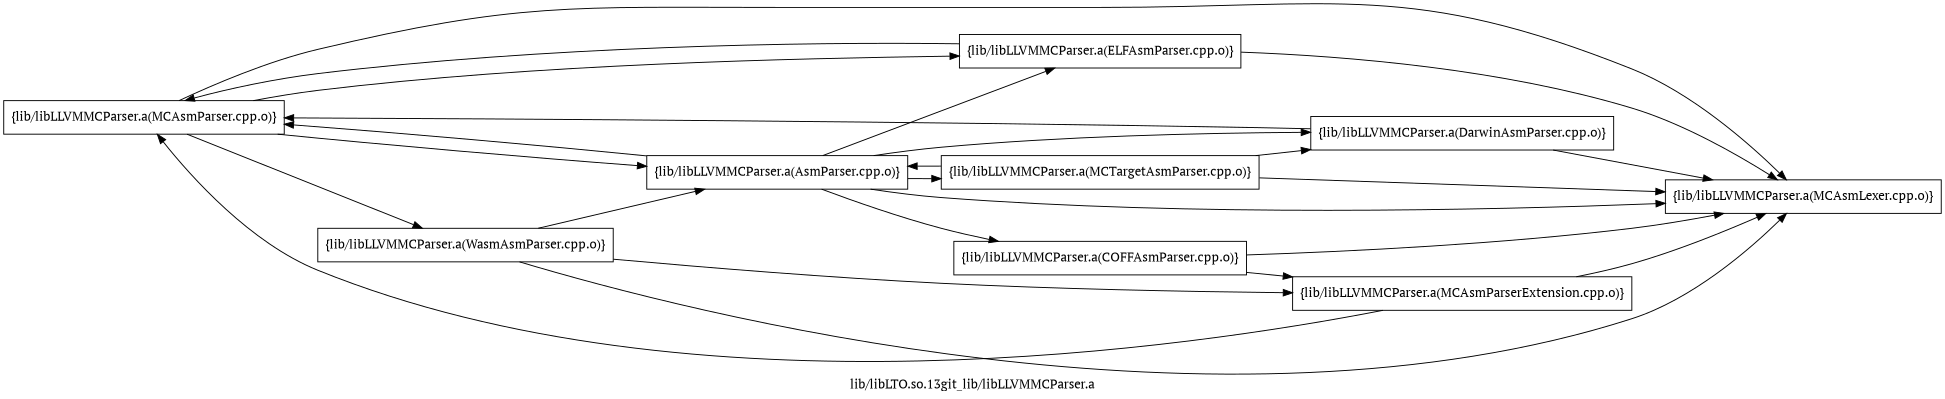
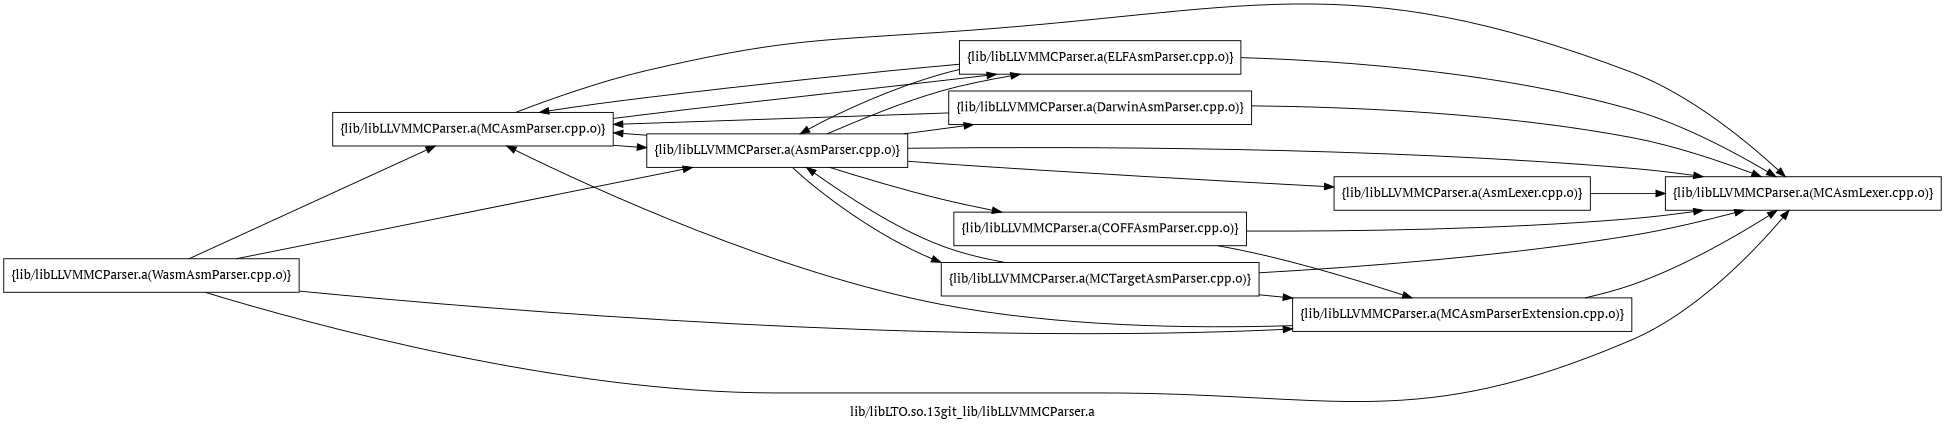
edge "{lib/libLLVMMCParser.a(ELFAsmParser.cpp.o)}" -> "{lib/libLLVMMCParser.a(AsmParser.cpp.o)}": added
edge "{lib/libLLVMMCParser.a(MCTargetAsmParser.cpp.o)}" -> "{lib/libLLVMMCParser.a(DarwinAsmParser.cpp.o)}": now "{lib/libLLVMMCParser.a(MCTargetAsmParser.cpp.o)}" -> "{lib/libLLVMMCParser.a(MCAsmParserExtension.cpp.o)}"
edge "{lib/libLLVMMCParser.a(MCAsmParser.cpp.o)}" -> "{lib/libLLVMMCParser.a(WasmAsmParser.cpp.o)}": reversed
node "{lib/libLLVMMCParser.a(AsmLexer.cpp.o)}": added
